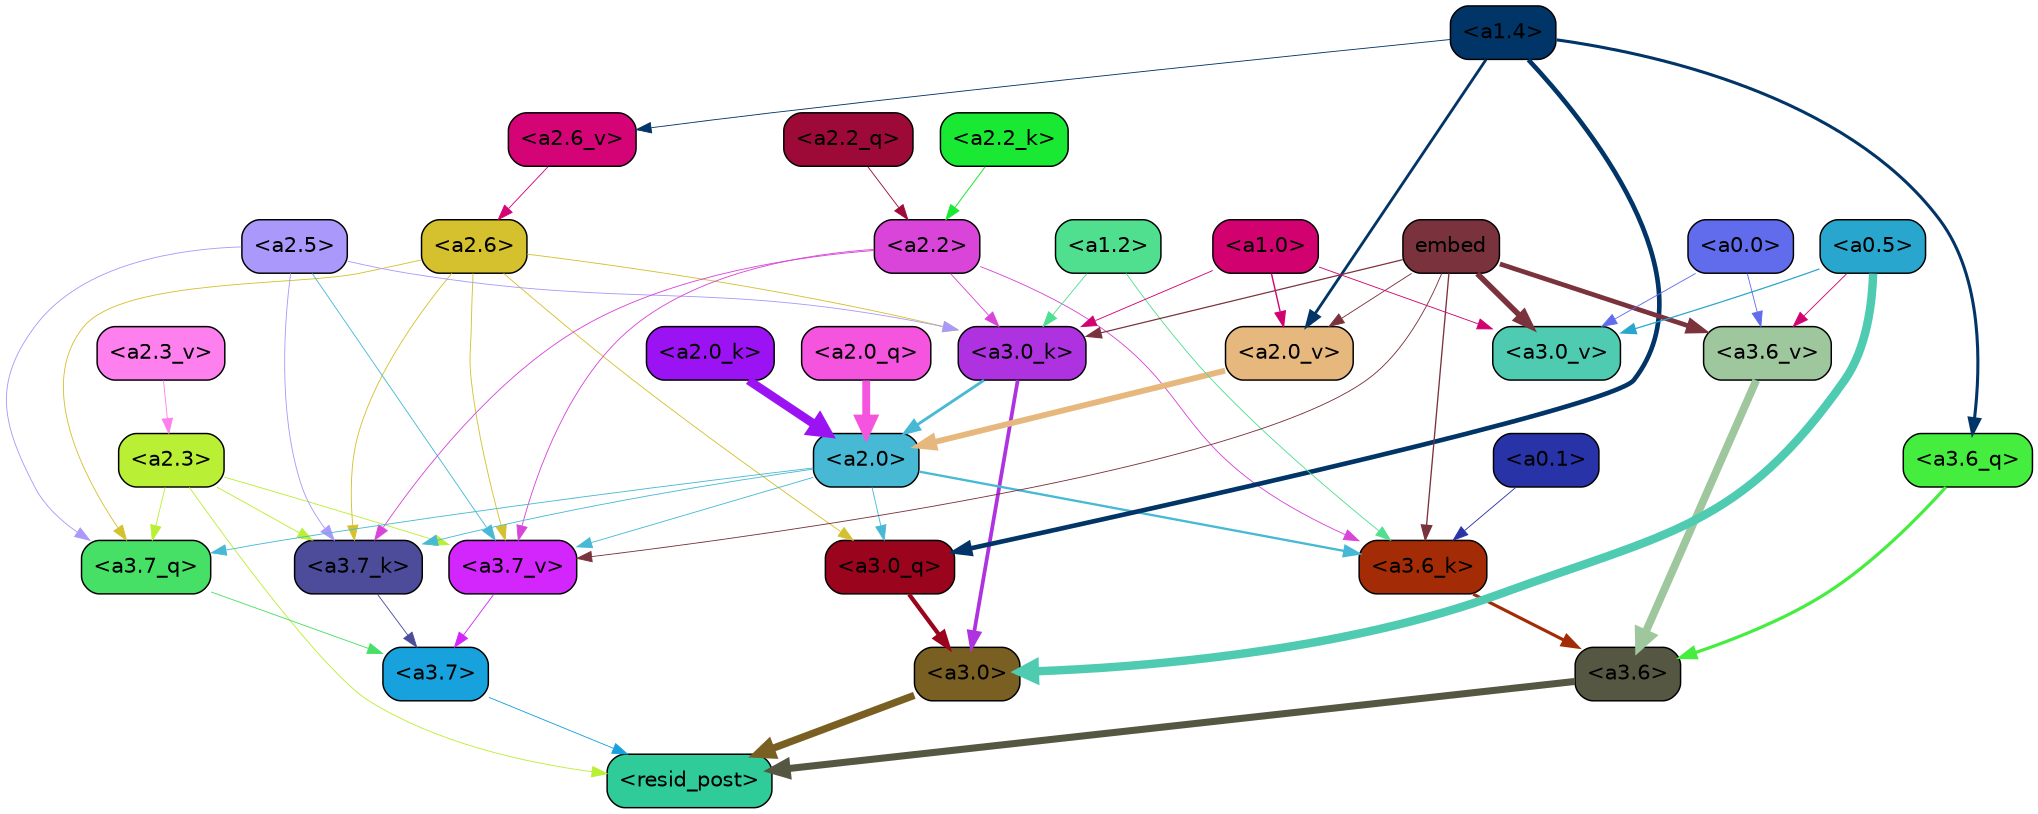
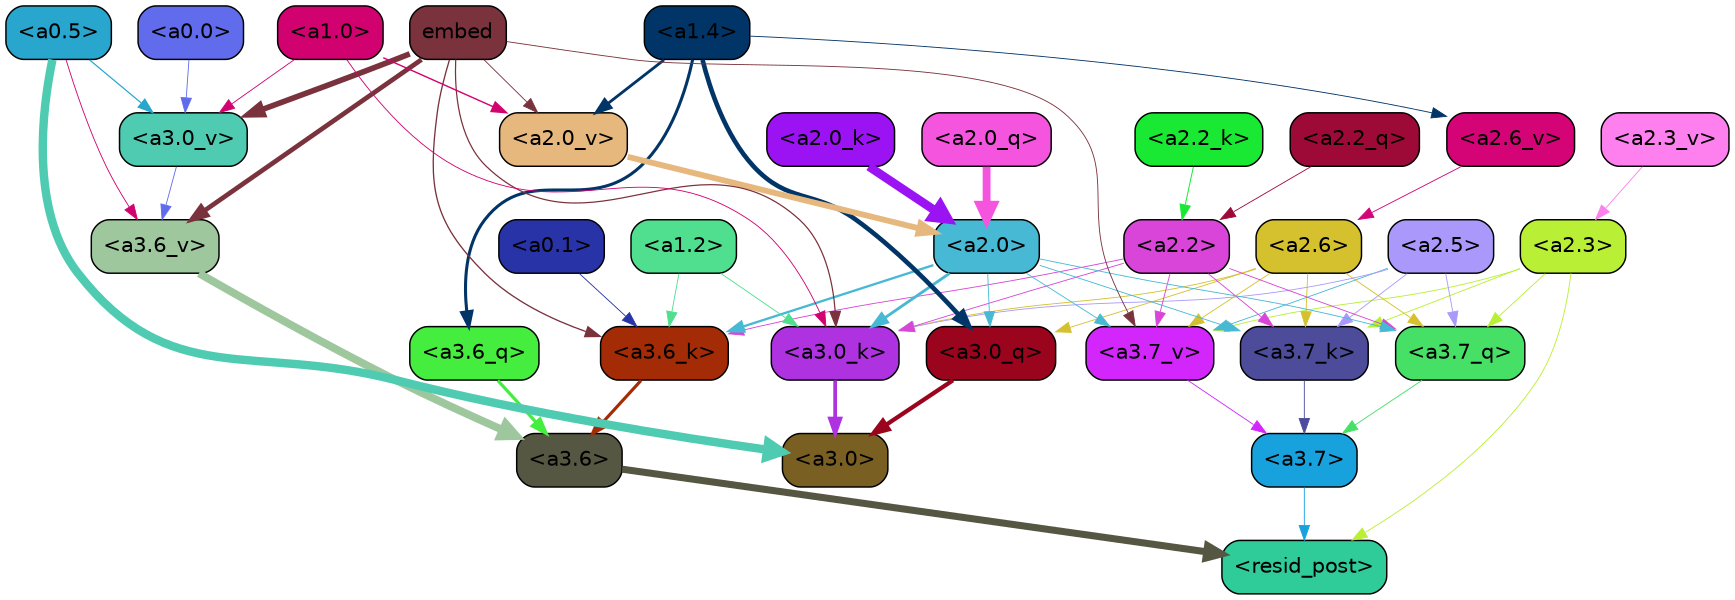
edge "<a2.2>" -> "<a3.7_q>": added
edge "<a0.0>" -> "<a3.6_v>": now "<a3.0_v>" -> "<a3.6_v>"
edge "<a3.0_k>" -> "<a2.0>": reversed
edge "<a3.0>" -> "<resid_post>": removed
